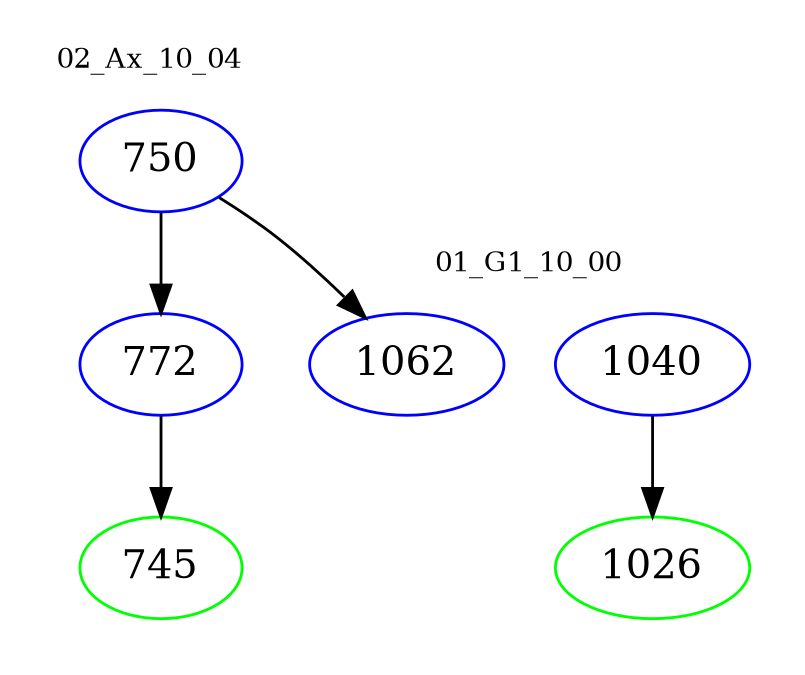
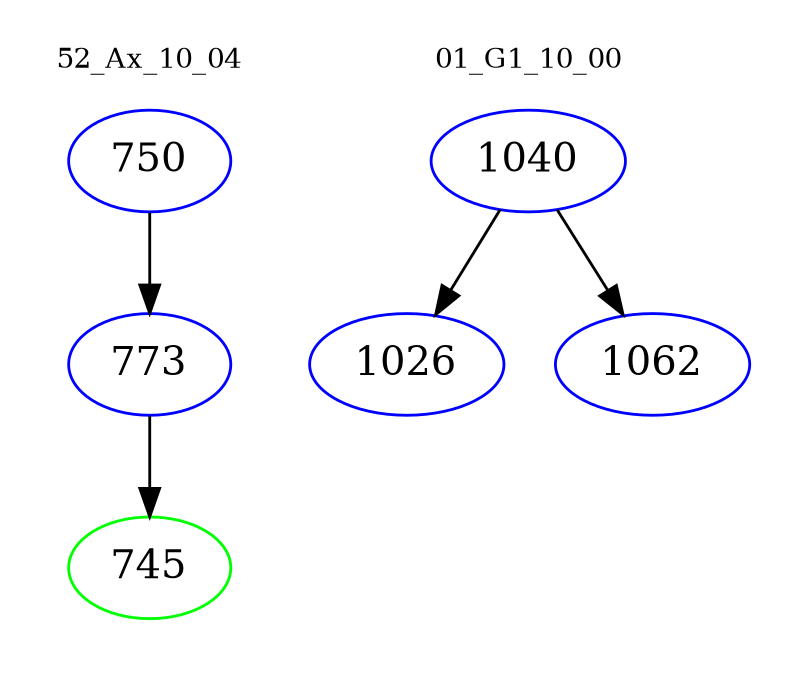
cluster "02_Ax_10_04": label "02_Ax_10_04" -> "52_Ax_10_04"
edge "750" -> "1062": now "1040" -> "1062"
node "772": label "772" -> "773"
node "1026": color green -> blue
